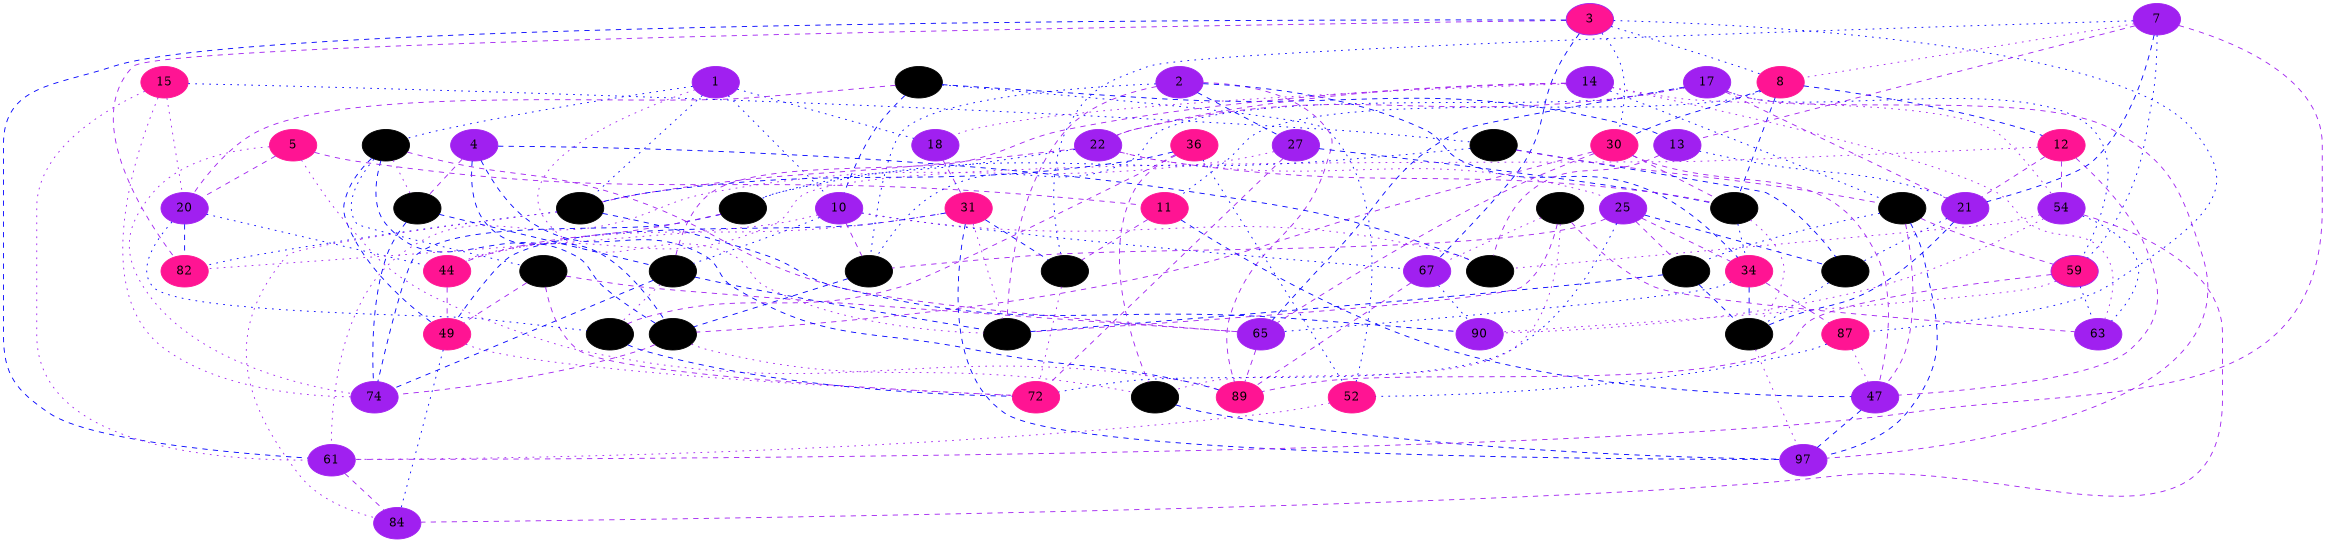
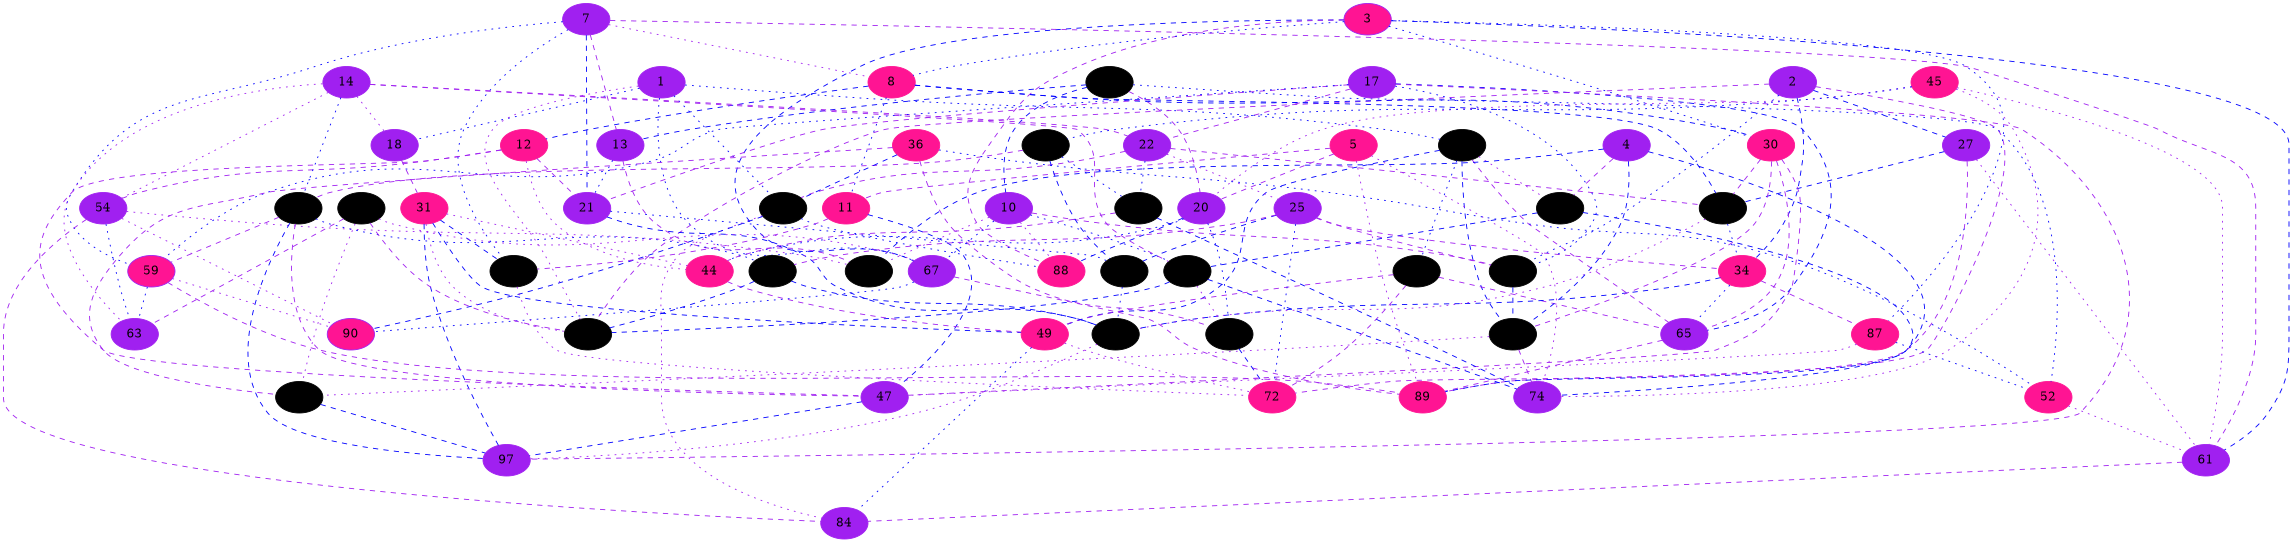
node "15": label "15" -> "45"
edge "1" -- "10": now "1" -- "67"
node "82": label "82" -> "88"
node "90": fillcolor purple -> deeppink
